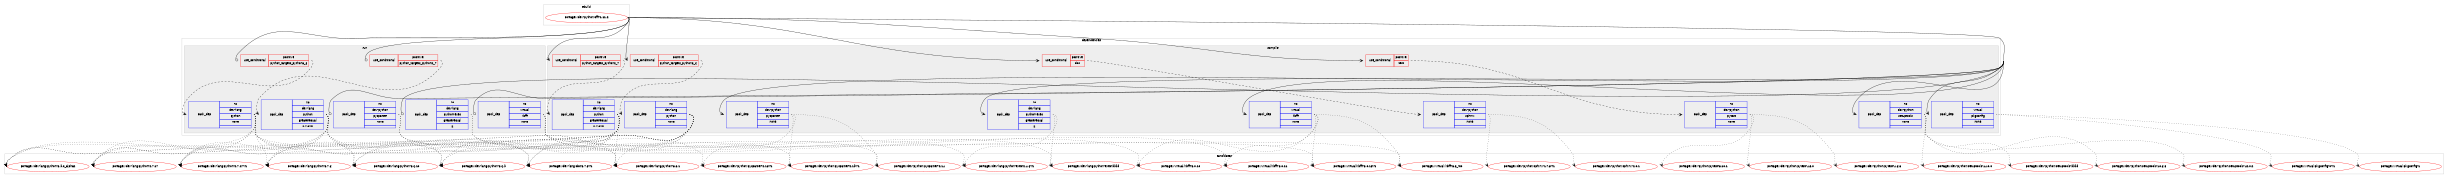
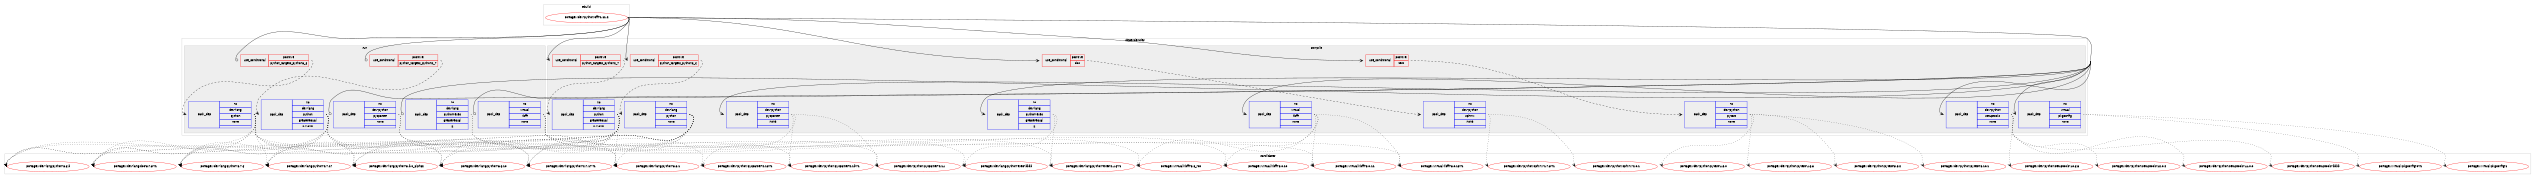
node "portage://dev-python/pytest-5.3.2": added
